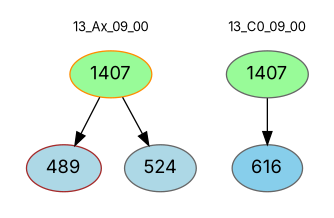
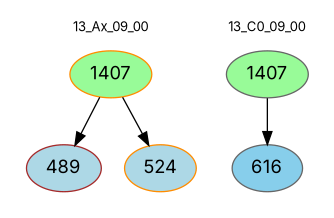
node "524": color gray40 -> darkorange
